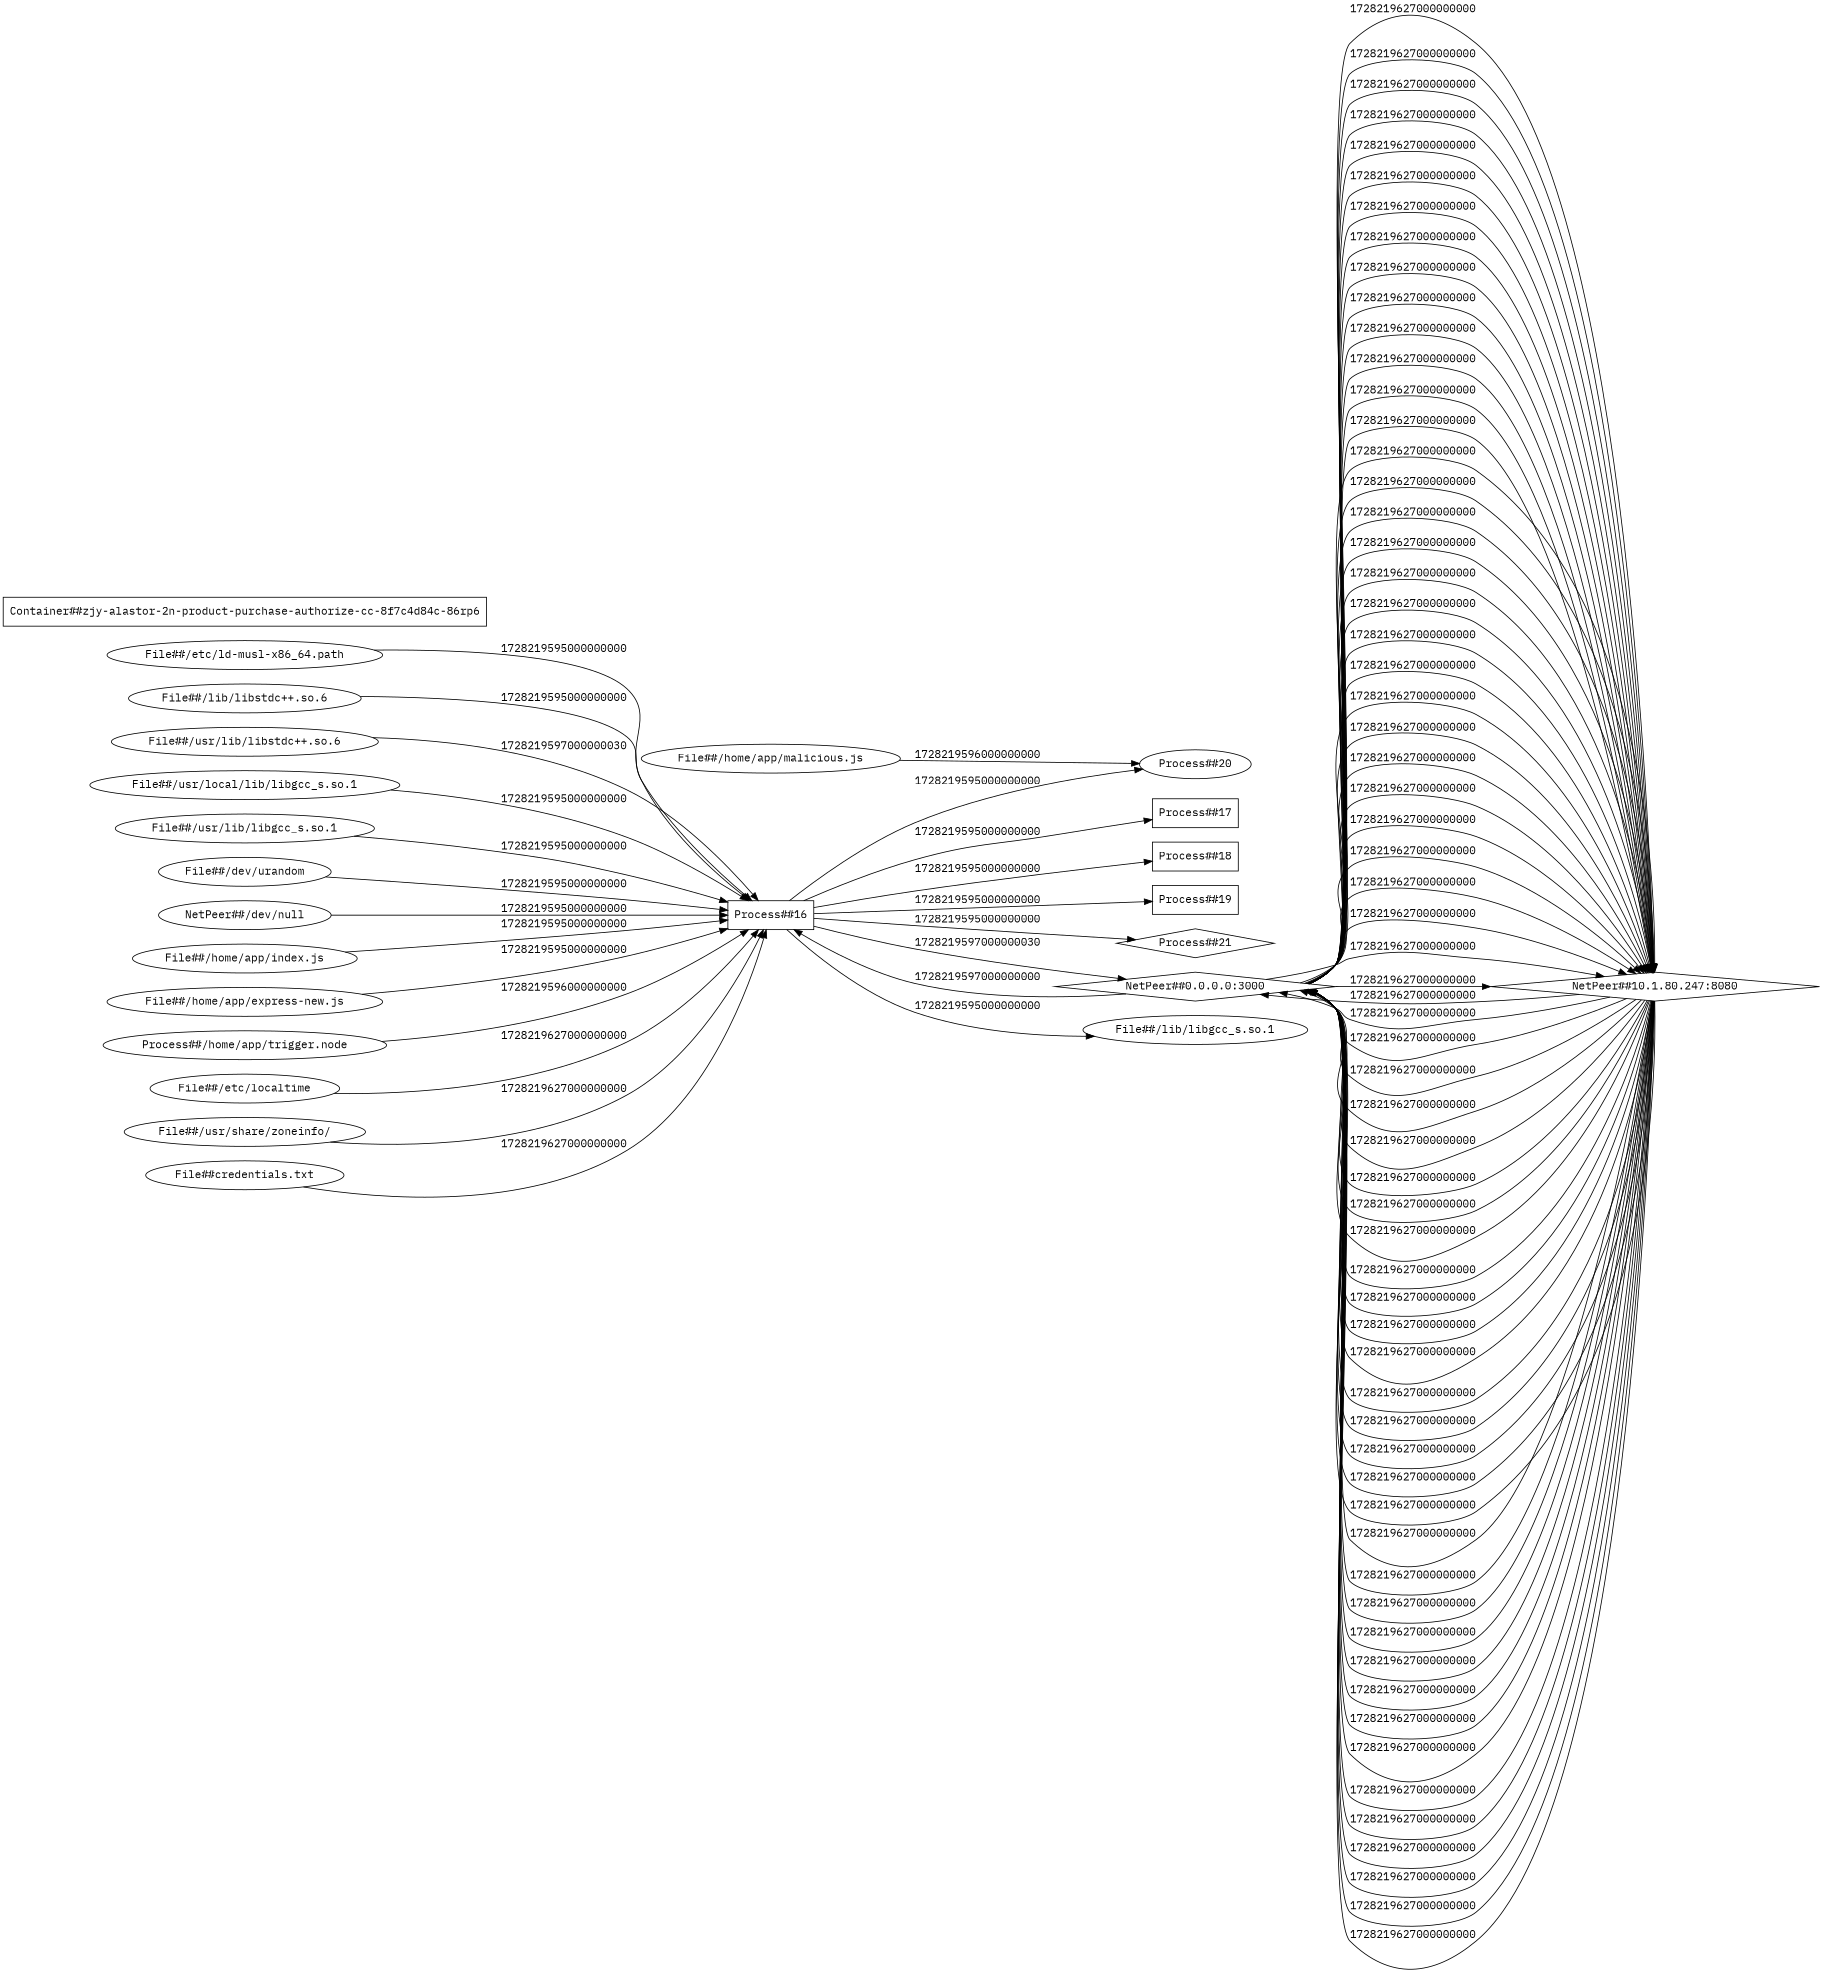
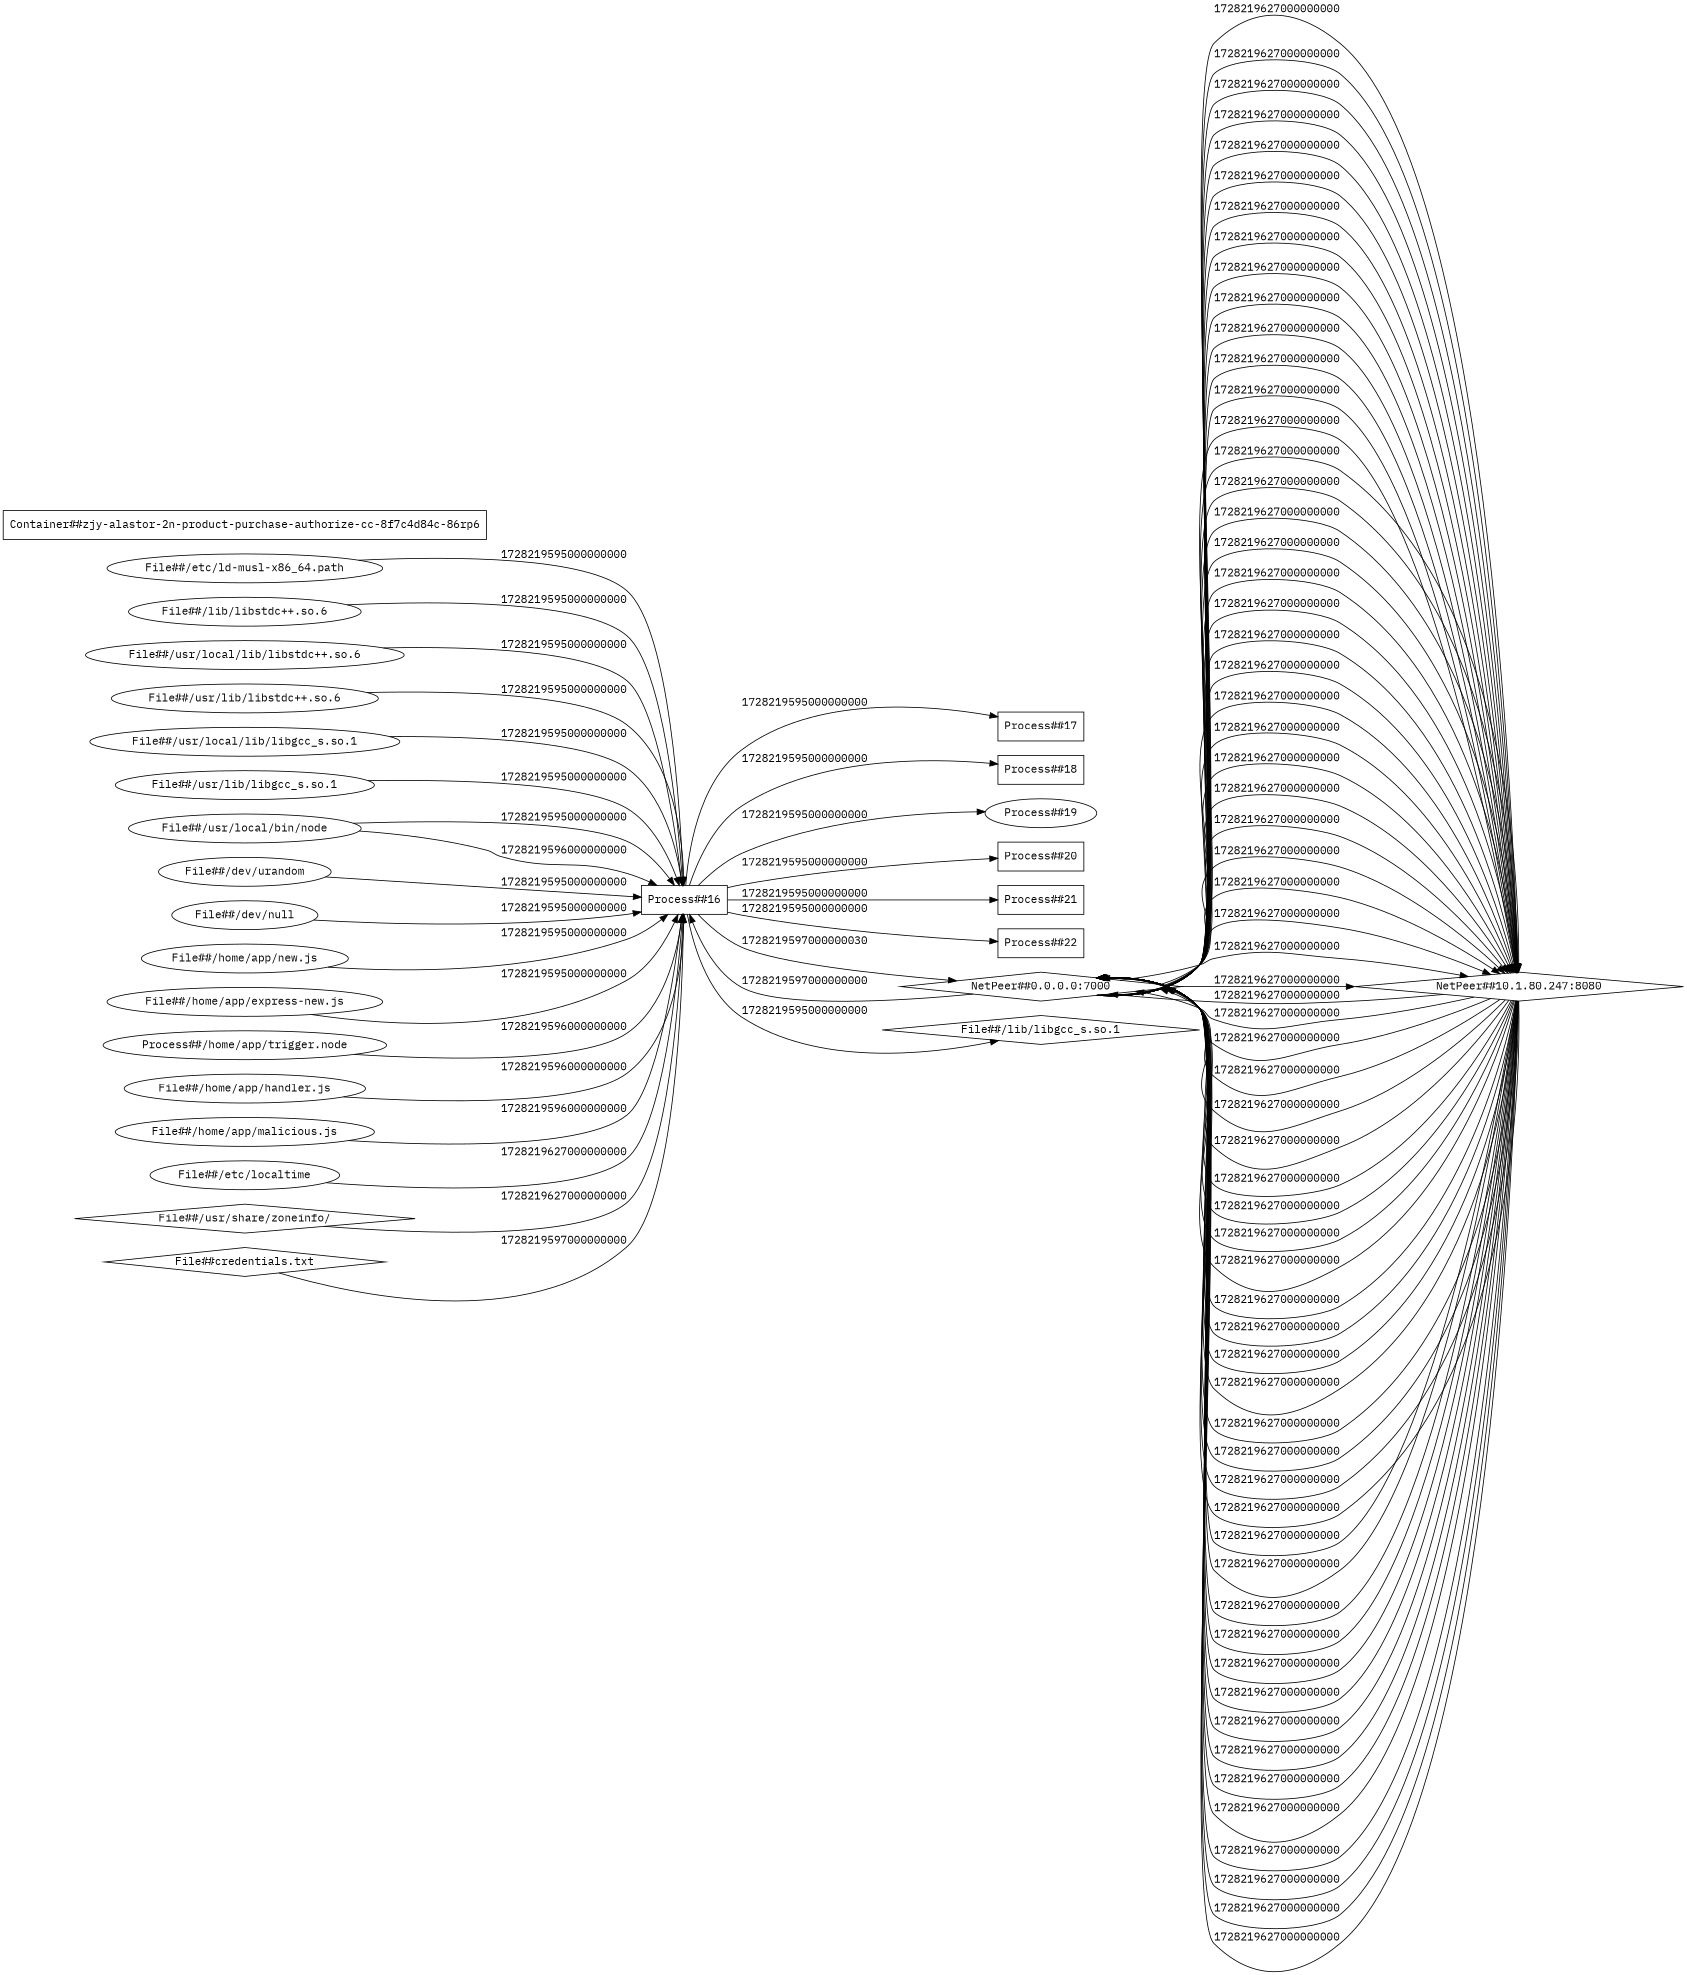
node "File##/usr/local/lib/libstdc++.so.6": added
edge "File##/usr/lib/libstdc++.so.6" -> "Process##16": label "1728219597000000030" -> "1728219595000000000"
edge "File##/home/app/malicious.js" -> "Process##20": now "File##/home/app/malicious.js" -> "Process##16"
node "Process##20": shape ellipse -> box
node "File##/usr/local/bin/node": added
node "Process##19": shape box -> ellipse
node "NetPeer##/dev/null": label "NetPeer##/dev/null" -> "File##/dev/null"
node "Process##22": added
node "Process##21": shape diamond -> box
node "File##/home/app/index.js": label "File##/home/app/index.js" -> "File##/home/app/new.js"
node "NetPeer##0.0.0.0:3000": label "NetPeer##0.0.0.0:3000" -> "NetPeer##0.0.0.0:7000"
node "File##/lib/libgcc_s.so.1": shape ellipse -> diamond
node "File##/home/app/handler.js": added
node "File##/usr/share/zoneinfo/": shape ellipse -> diamond
edge "File##credentials.txt" -> "Process##16": label "1728219627000000000" -> "1728219597000000000"
node "File##credentials.txt": shape ellipse -> diamond
